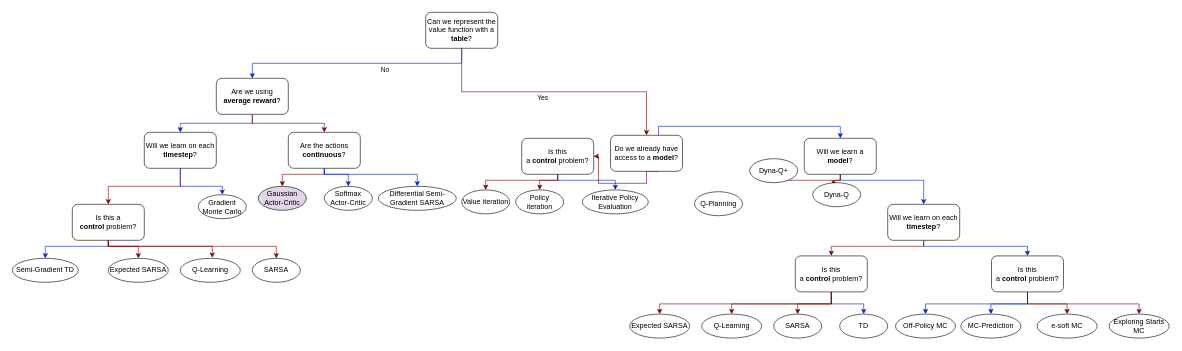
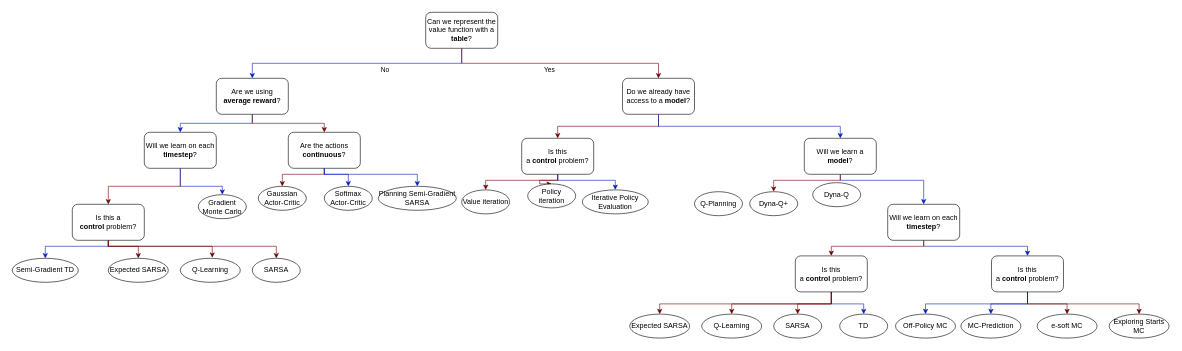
node "Do we already have access to a model?": moved (647, 153) -> (659, 96)
node "Dyna-Q+": moved (774, 171) -> (774, 204)
edge "Will we learn a model?" -> "Dyna-Q": removed
node "Gaussian Actor-Critic": fillcolor #e1d5e7 -> #ffffff
node "Differential Semi-Gradient SARSA": label "Differential Semi-Gradient SARSA" -> "Planning Semi-Gradient SARSA"
node "Policy iteration": moved (540, 202) -> (552, 196)
